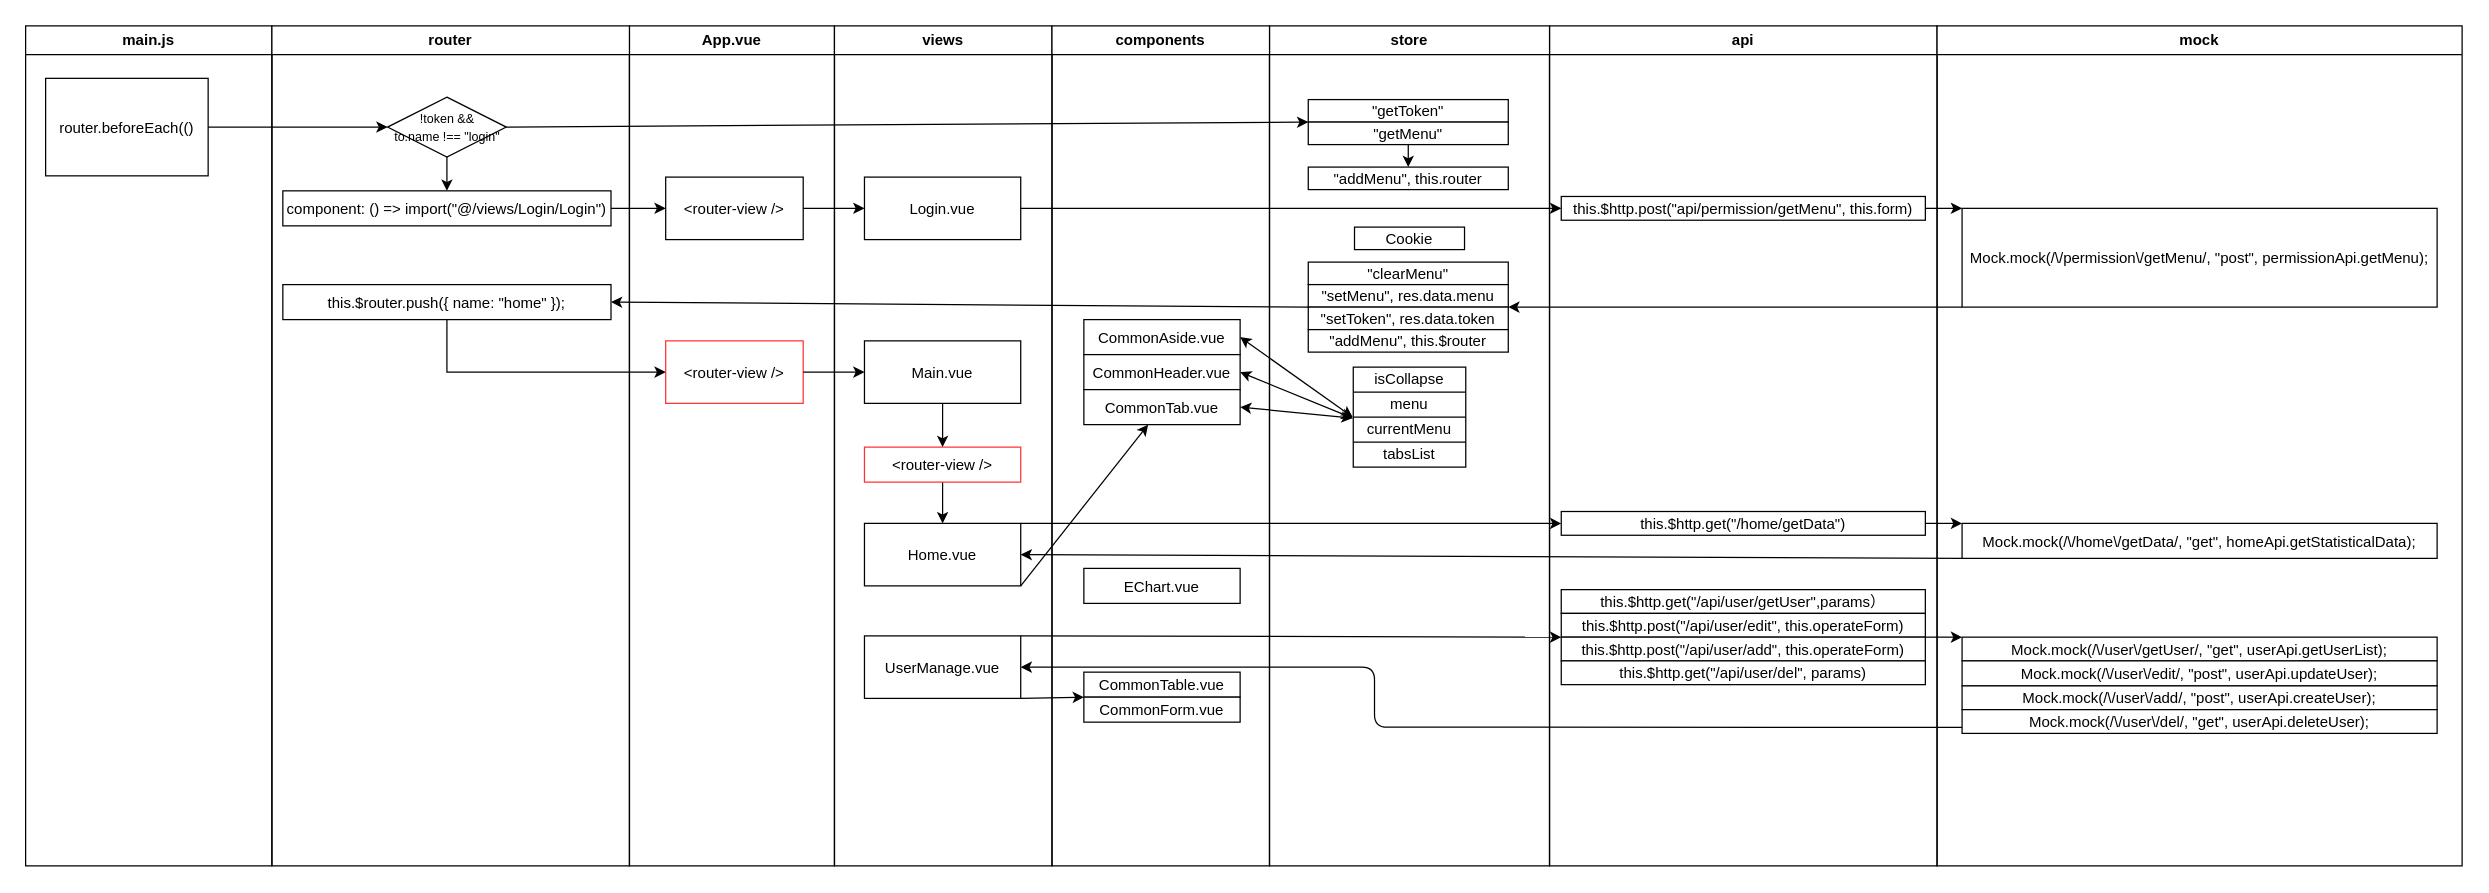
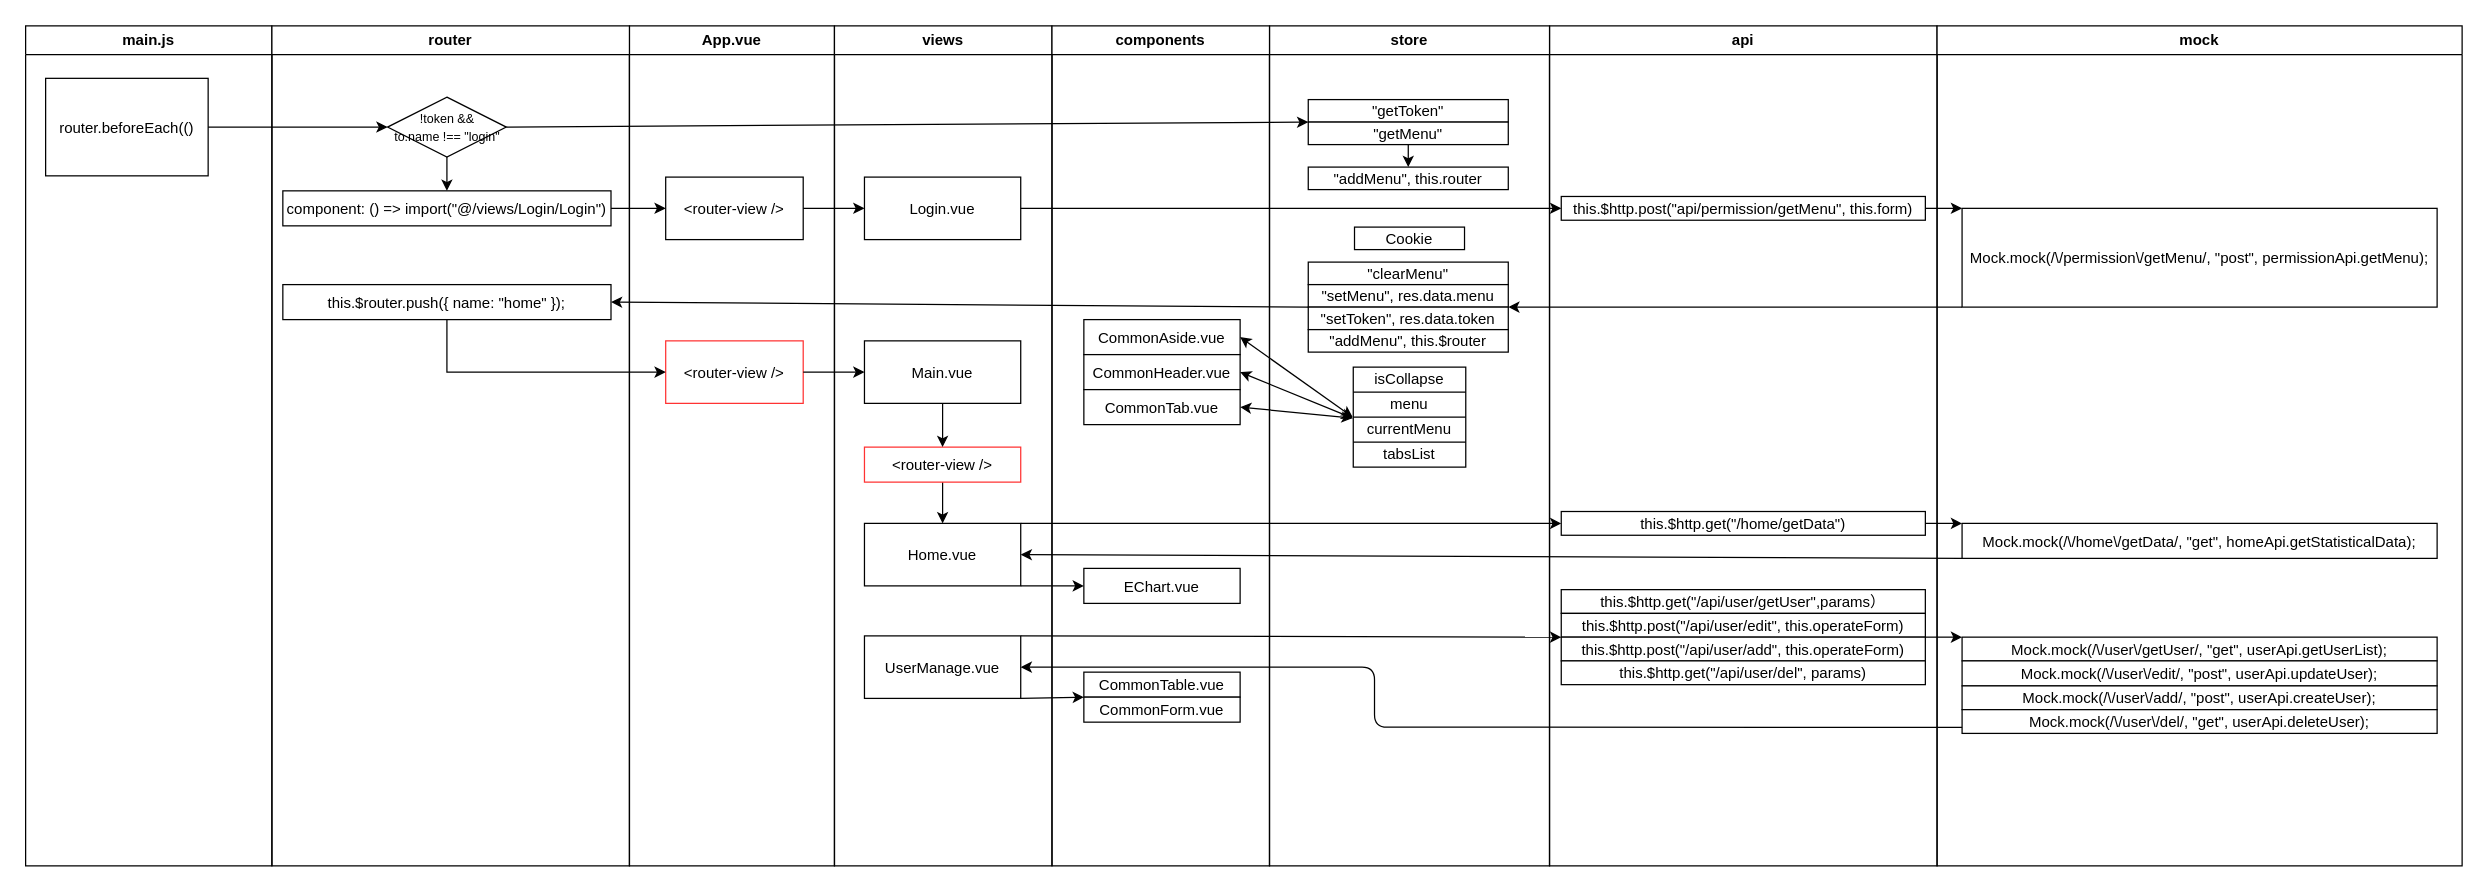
edge "Home.vue" -> "CommonTab.vue": now "Home.vue" -> "EChart.vue"
